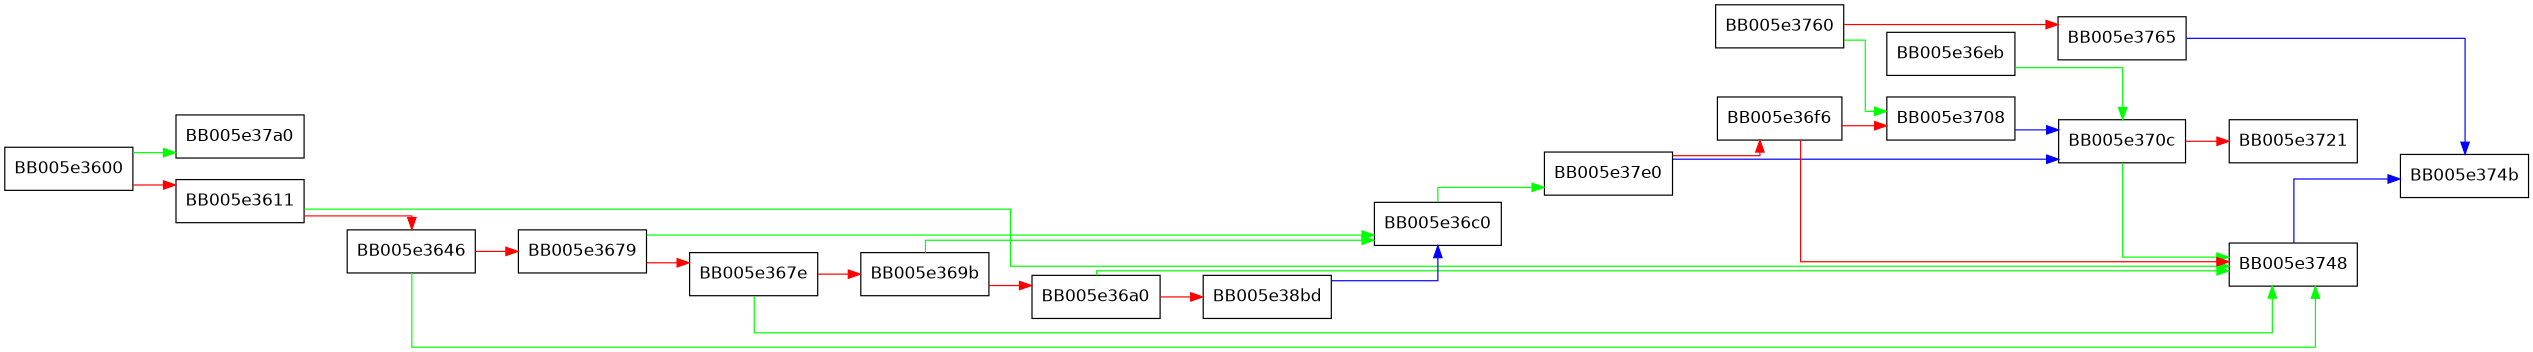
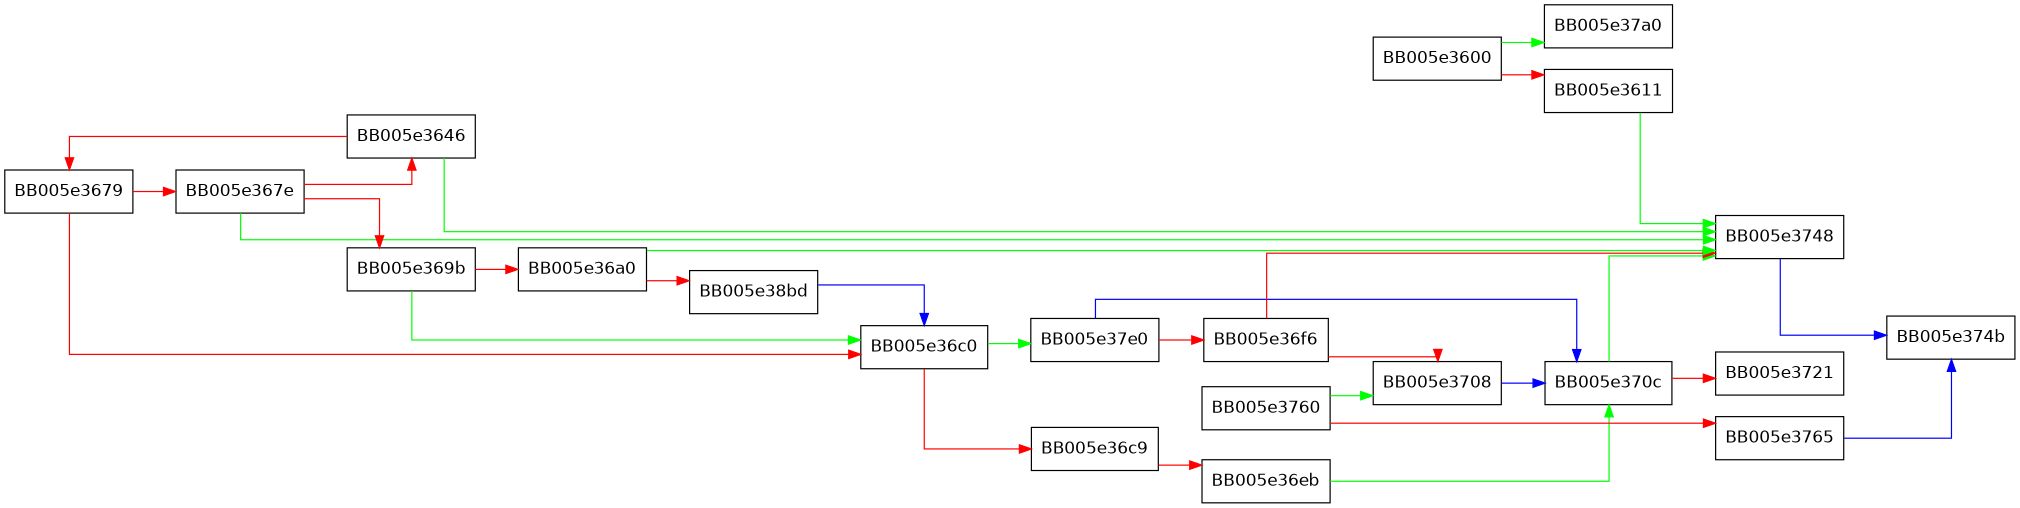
edge "BB005e3611" -> "BB005e3646": now "BB005e367e" -> "BB005e3646"
edge "BB005e3679" -> "BB005e36c0": color green -> red
node "BB005e36c9": added
